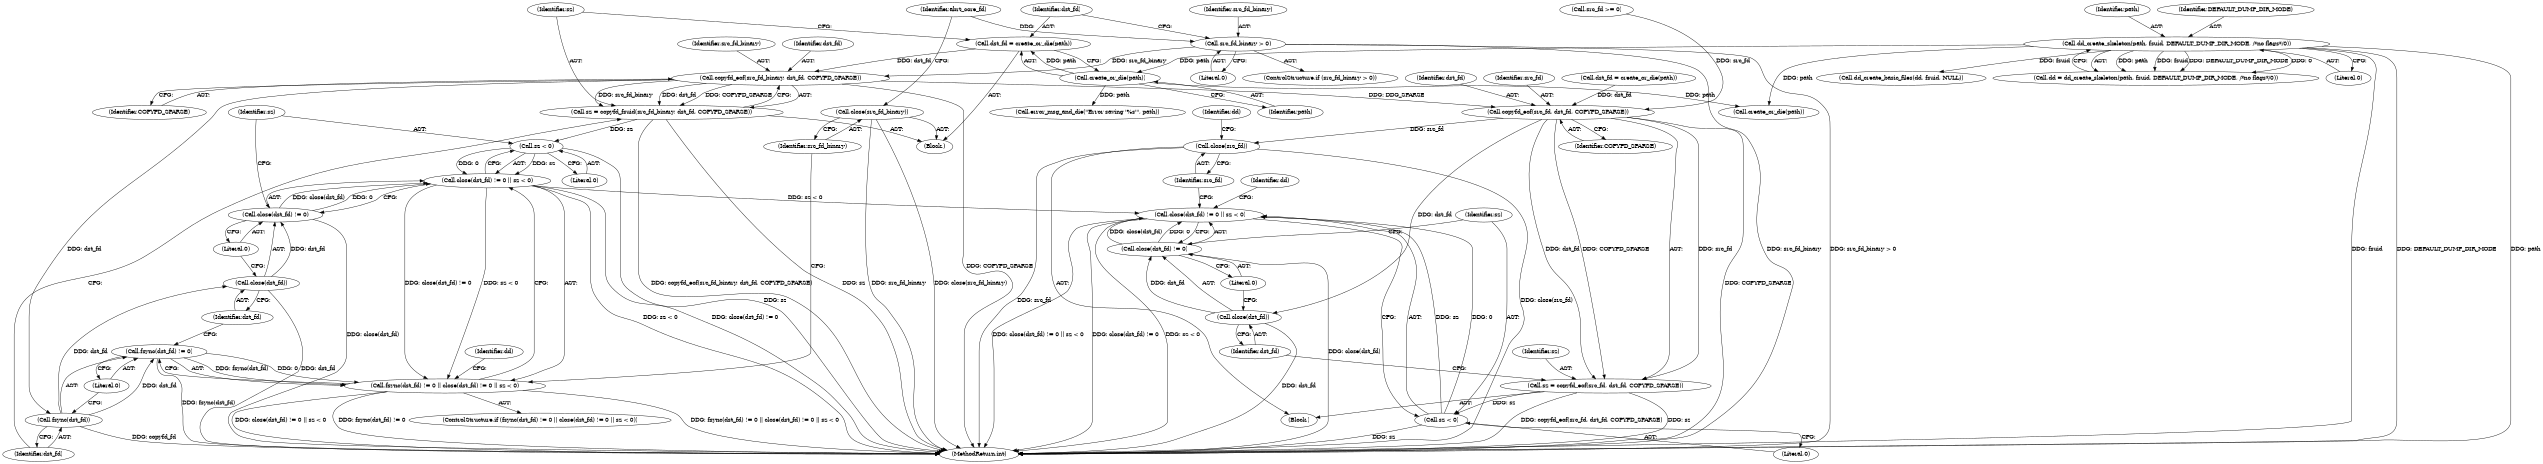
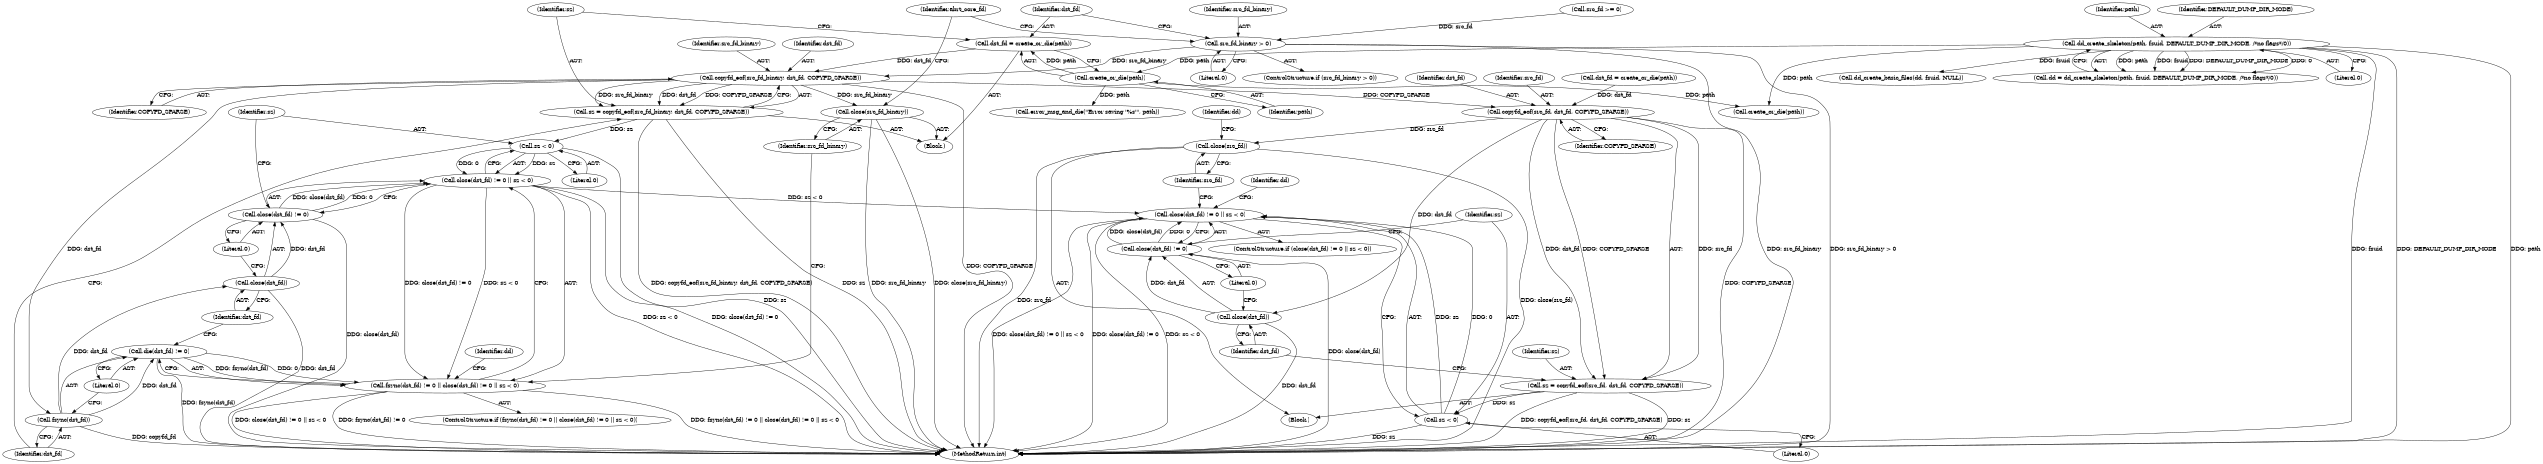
edge "(Identifier,abrt_core_fd)" -> "(Call,src_fd_binary > 0)": label "DDG: " -> "CFG: "
edge "(Call,src_fd >= 0)" -> "(Call,copyfd_eof(src_fd, dst_fd, COPYFD_SPARSE))": now "(Call,src_fd >= 0)" -> "(Call,src_fd_binary > 0)"
edge "(Call,copyfd_eof(src_fd_binary, dst_fd, COPYFD_SPARSE))" -> "(Call,close(src_fd_binary))": added, label "DDG: src_fd_binary"
edge "(Call,copyfd_eof(src_fd_binary, dst_fd, COPYFD_SPARSE))" -> "(Call,copyfd_eof(src_fd, dst_fd, COPYFD_SPARSE))": label "DDG: DDG_SPARSE" -> "DDG: COPYFD_SPARSE"
node "(Call,sz = copyfd_fsuid(src_fd_binary, dst_fd, COPYFD_SPARSE))": label "(Call,sz = copyfd_fsuid(src_fd_binary, dst_fd, COPYFD_SPARSE))" -> "(Call,sz = copyfd_eof(src_fd_binary, dst_fd, COPYFD_SPARSE))"
node "(ControlStructure,if (close(dst_fd) != 0 || sz < 0))": added
node "(Call,fsync(dst_fd) != 0)": label "(Call,fsync(dst_fd) != 0)" -> "(Call,die(dst_fd) != 0)"
